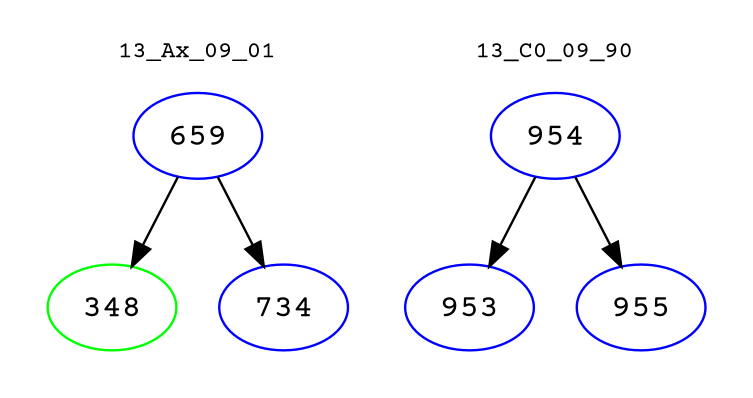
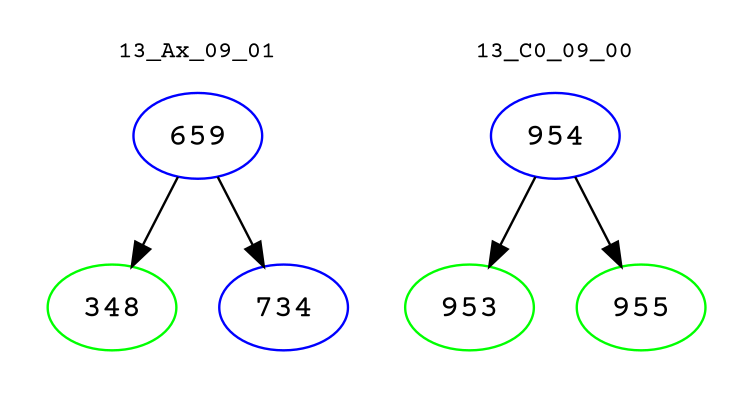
cluster "13_C0_09_90": label "13_C0_09_90" -> "13_C0_09_00"
node "953": color blue -> green
node "955": color blue -> green
